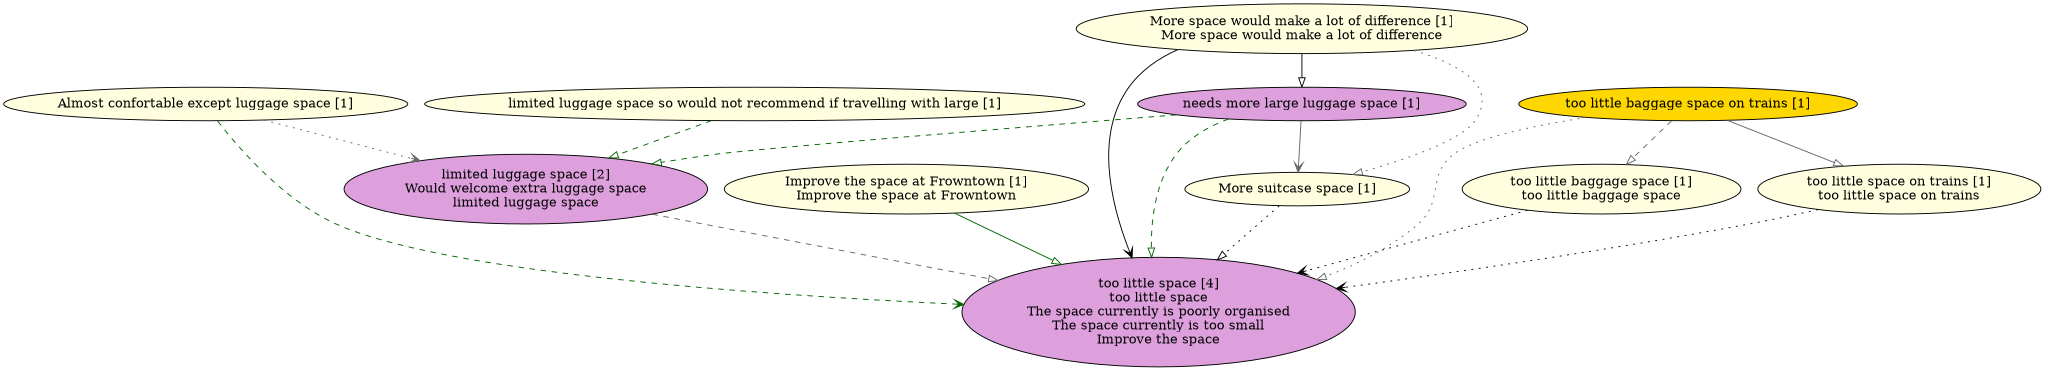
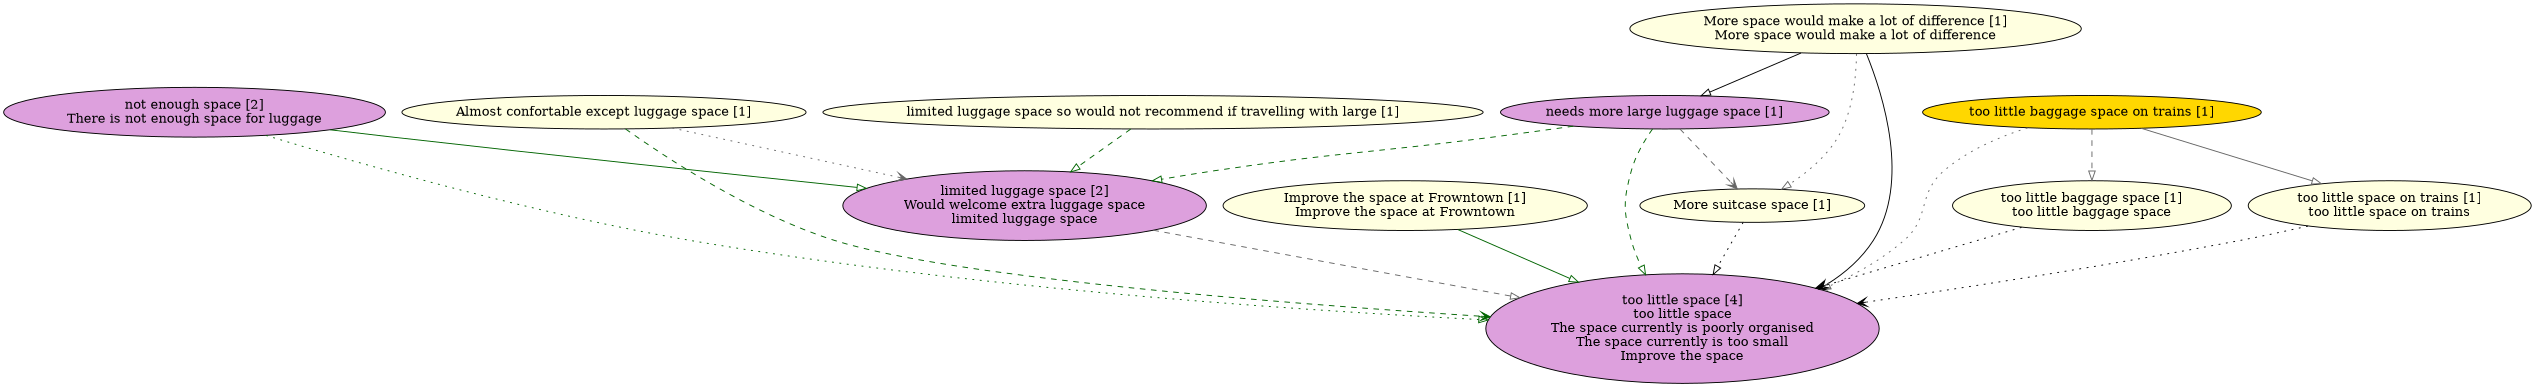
node "not enough space [2] There is not enough space for luggage": added
edge "needs more large luggage space [1]" -> "More suitcase space [1]": style solid -> dashed
